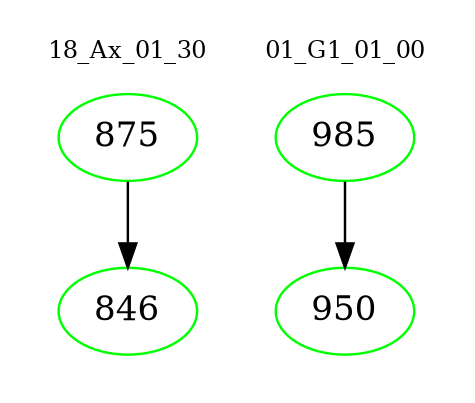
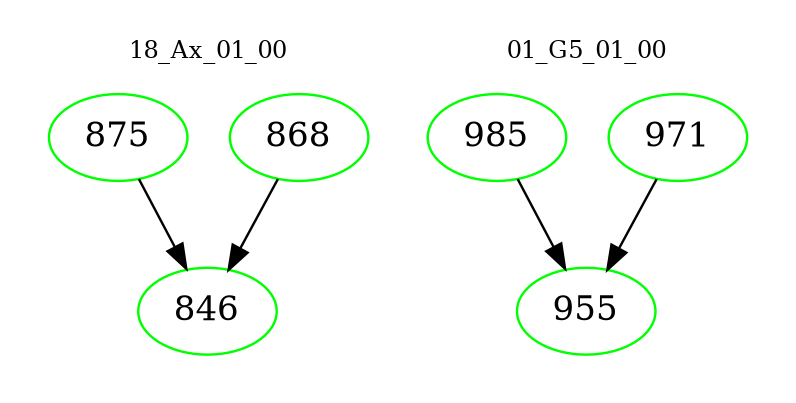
cluster "18_Ax_01_30": label "18_Ax_01_30" -> "18_Ax_01_00"
cluster "01_G1_01_00": label "01_G1_01_00" -> "01_G5_01_00"
node "868": added
node "971": added
node "950": label "950" -> "955"
